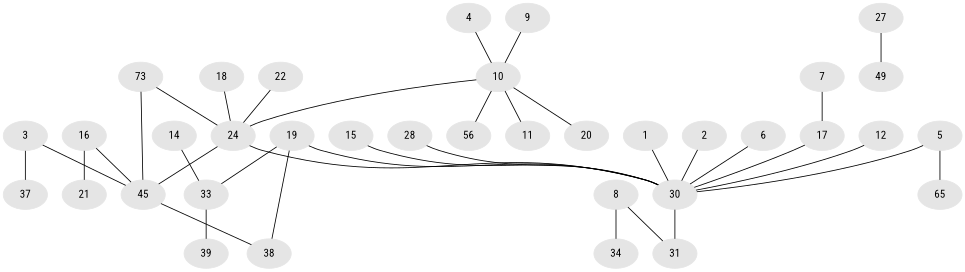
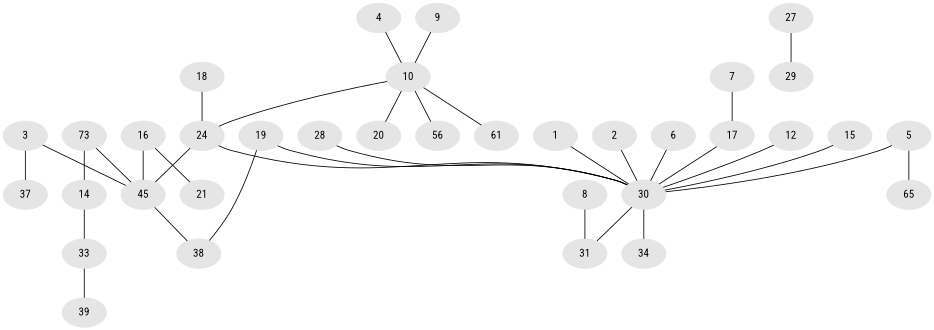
node "22": removed
node "49": label "49" -> "29"
edge "73" -- "24": now "73" -- "14"
node "11": label "11" -> "61"
edge "19" -- "33": removed
edge "8" -- "34": now "30" -- "34"
